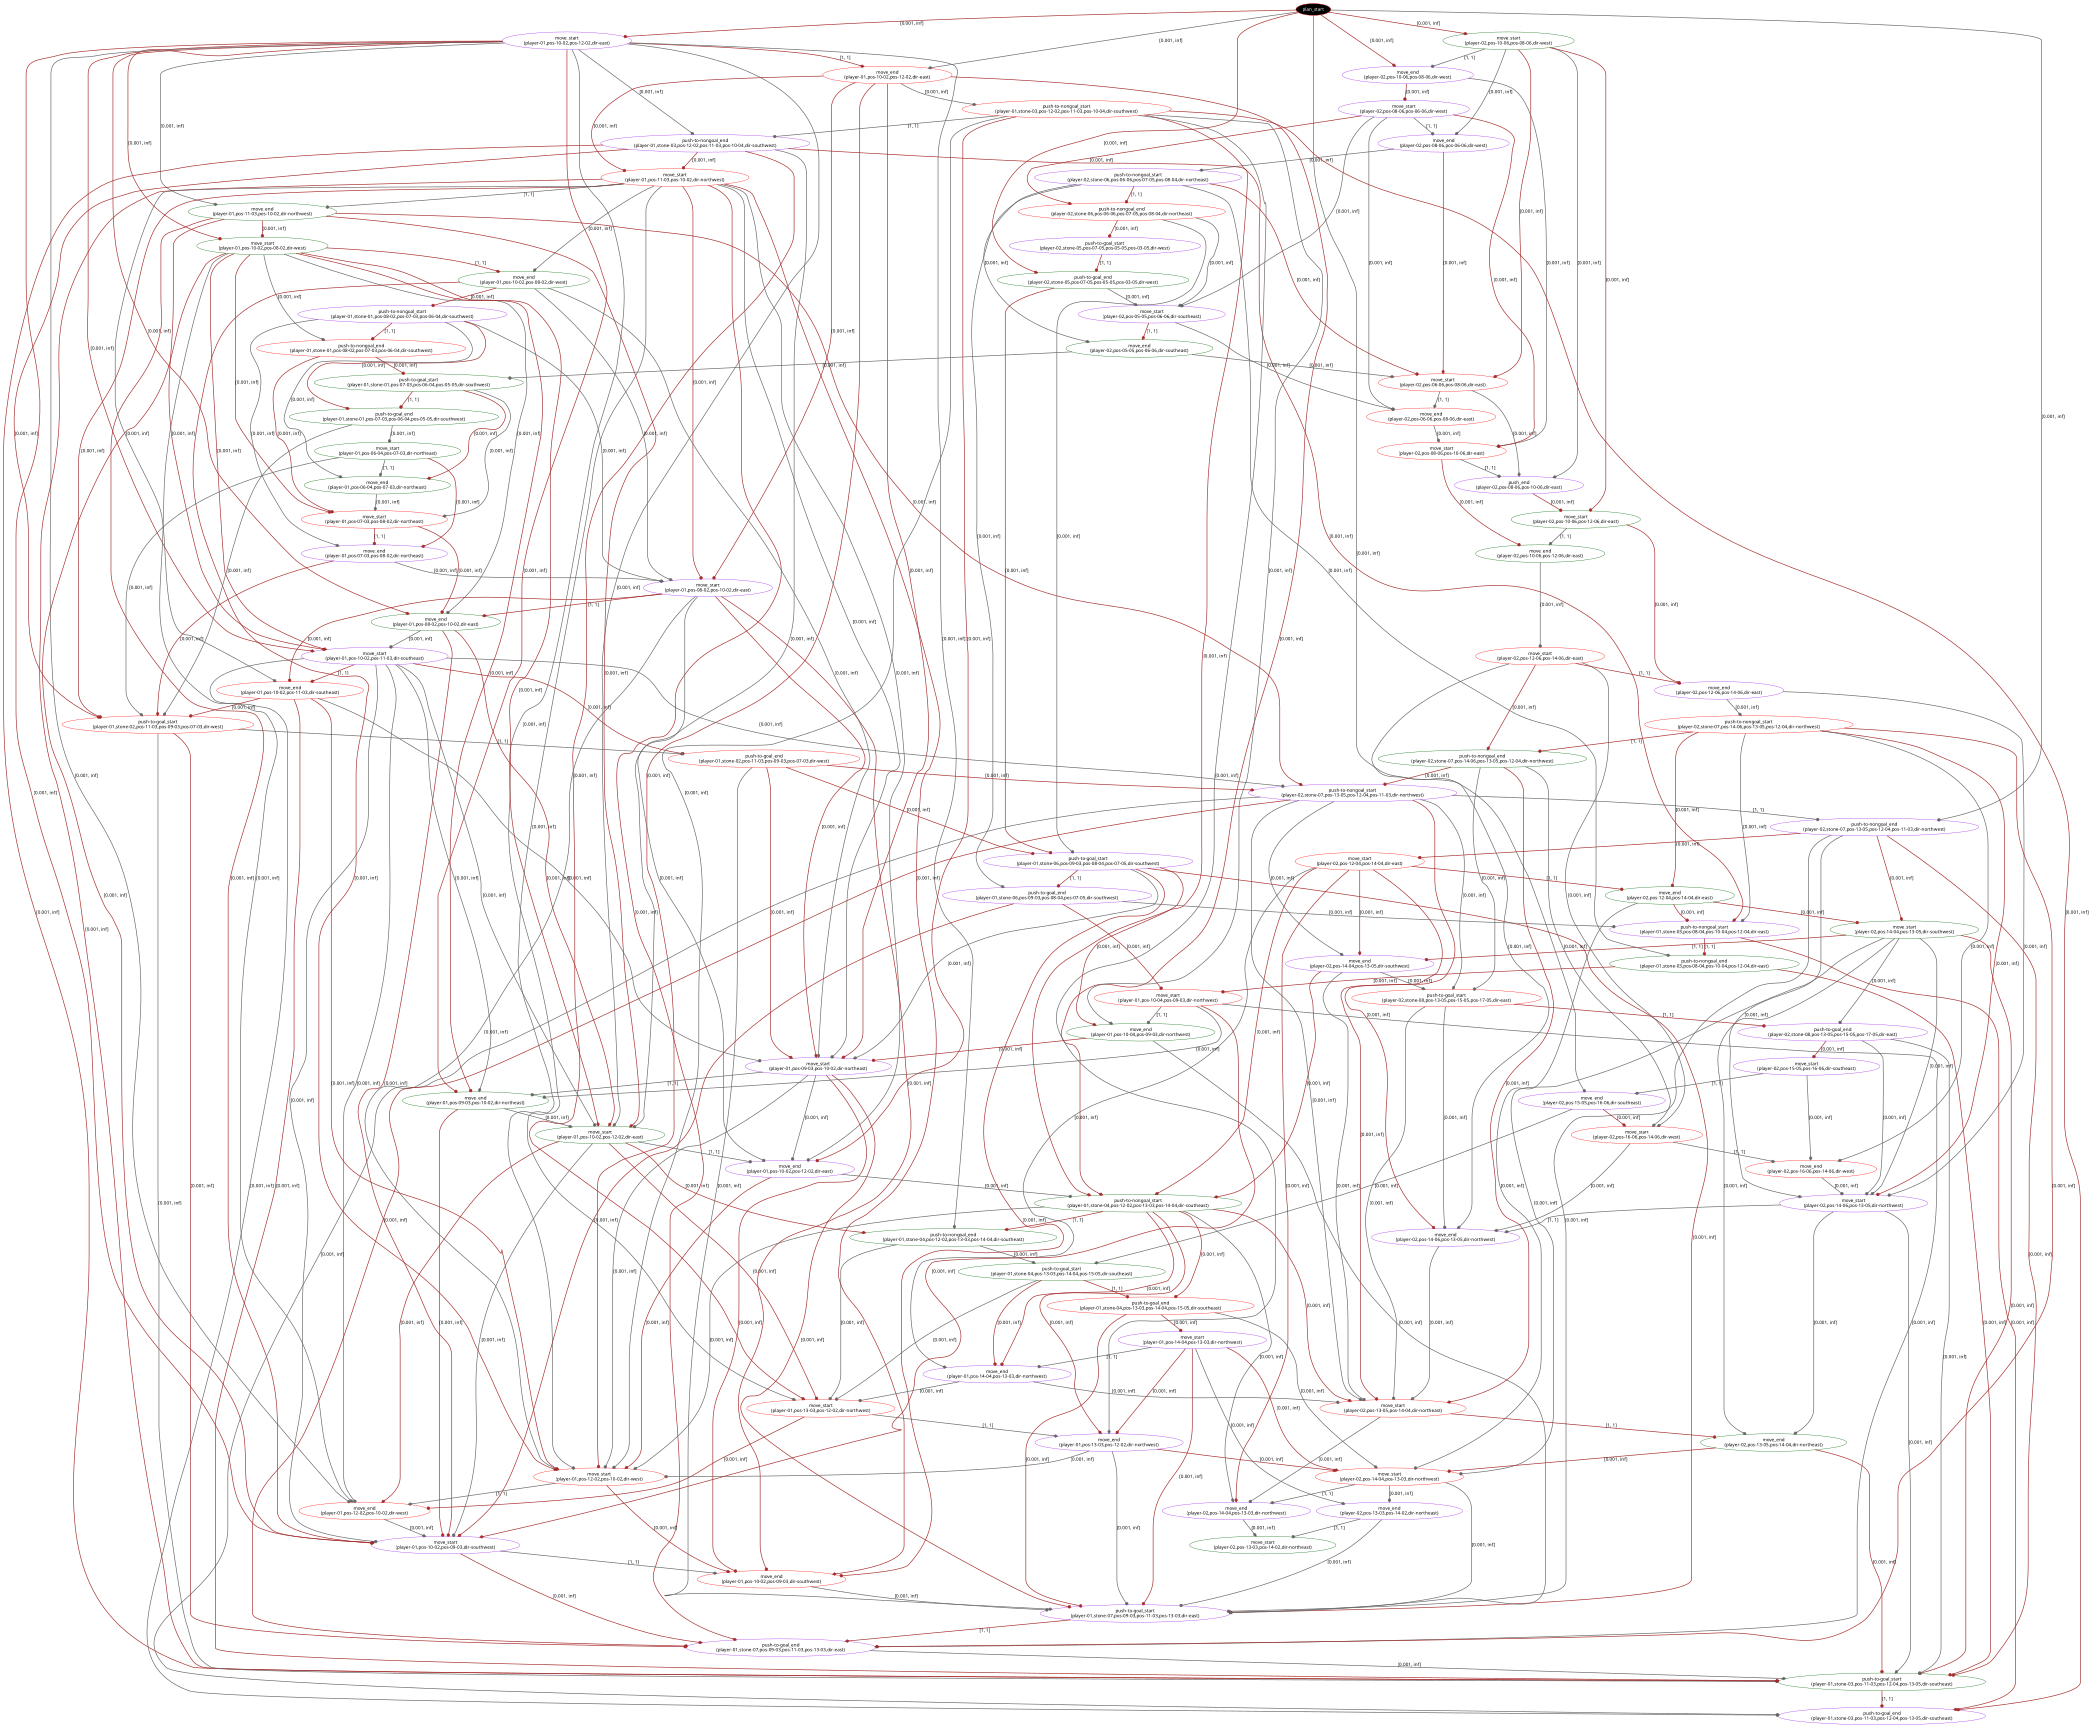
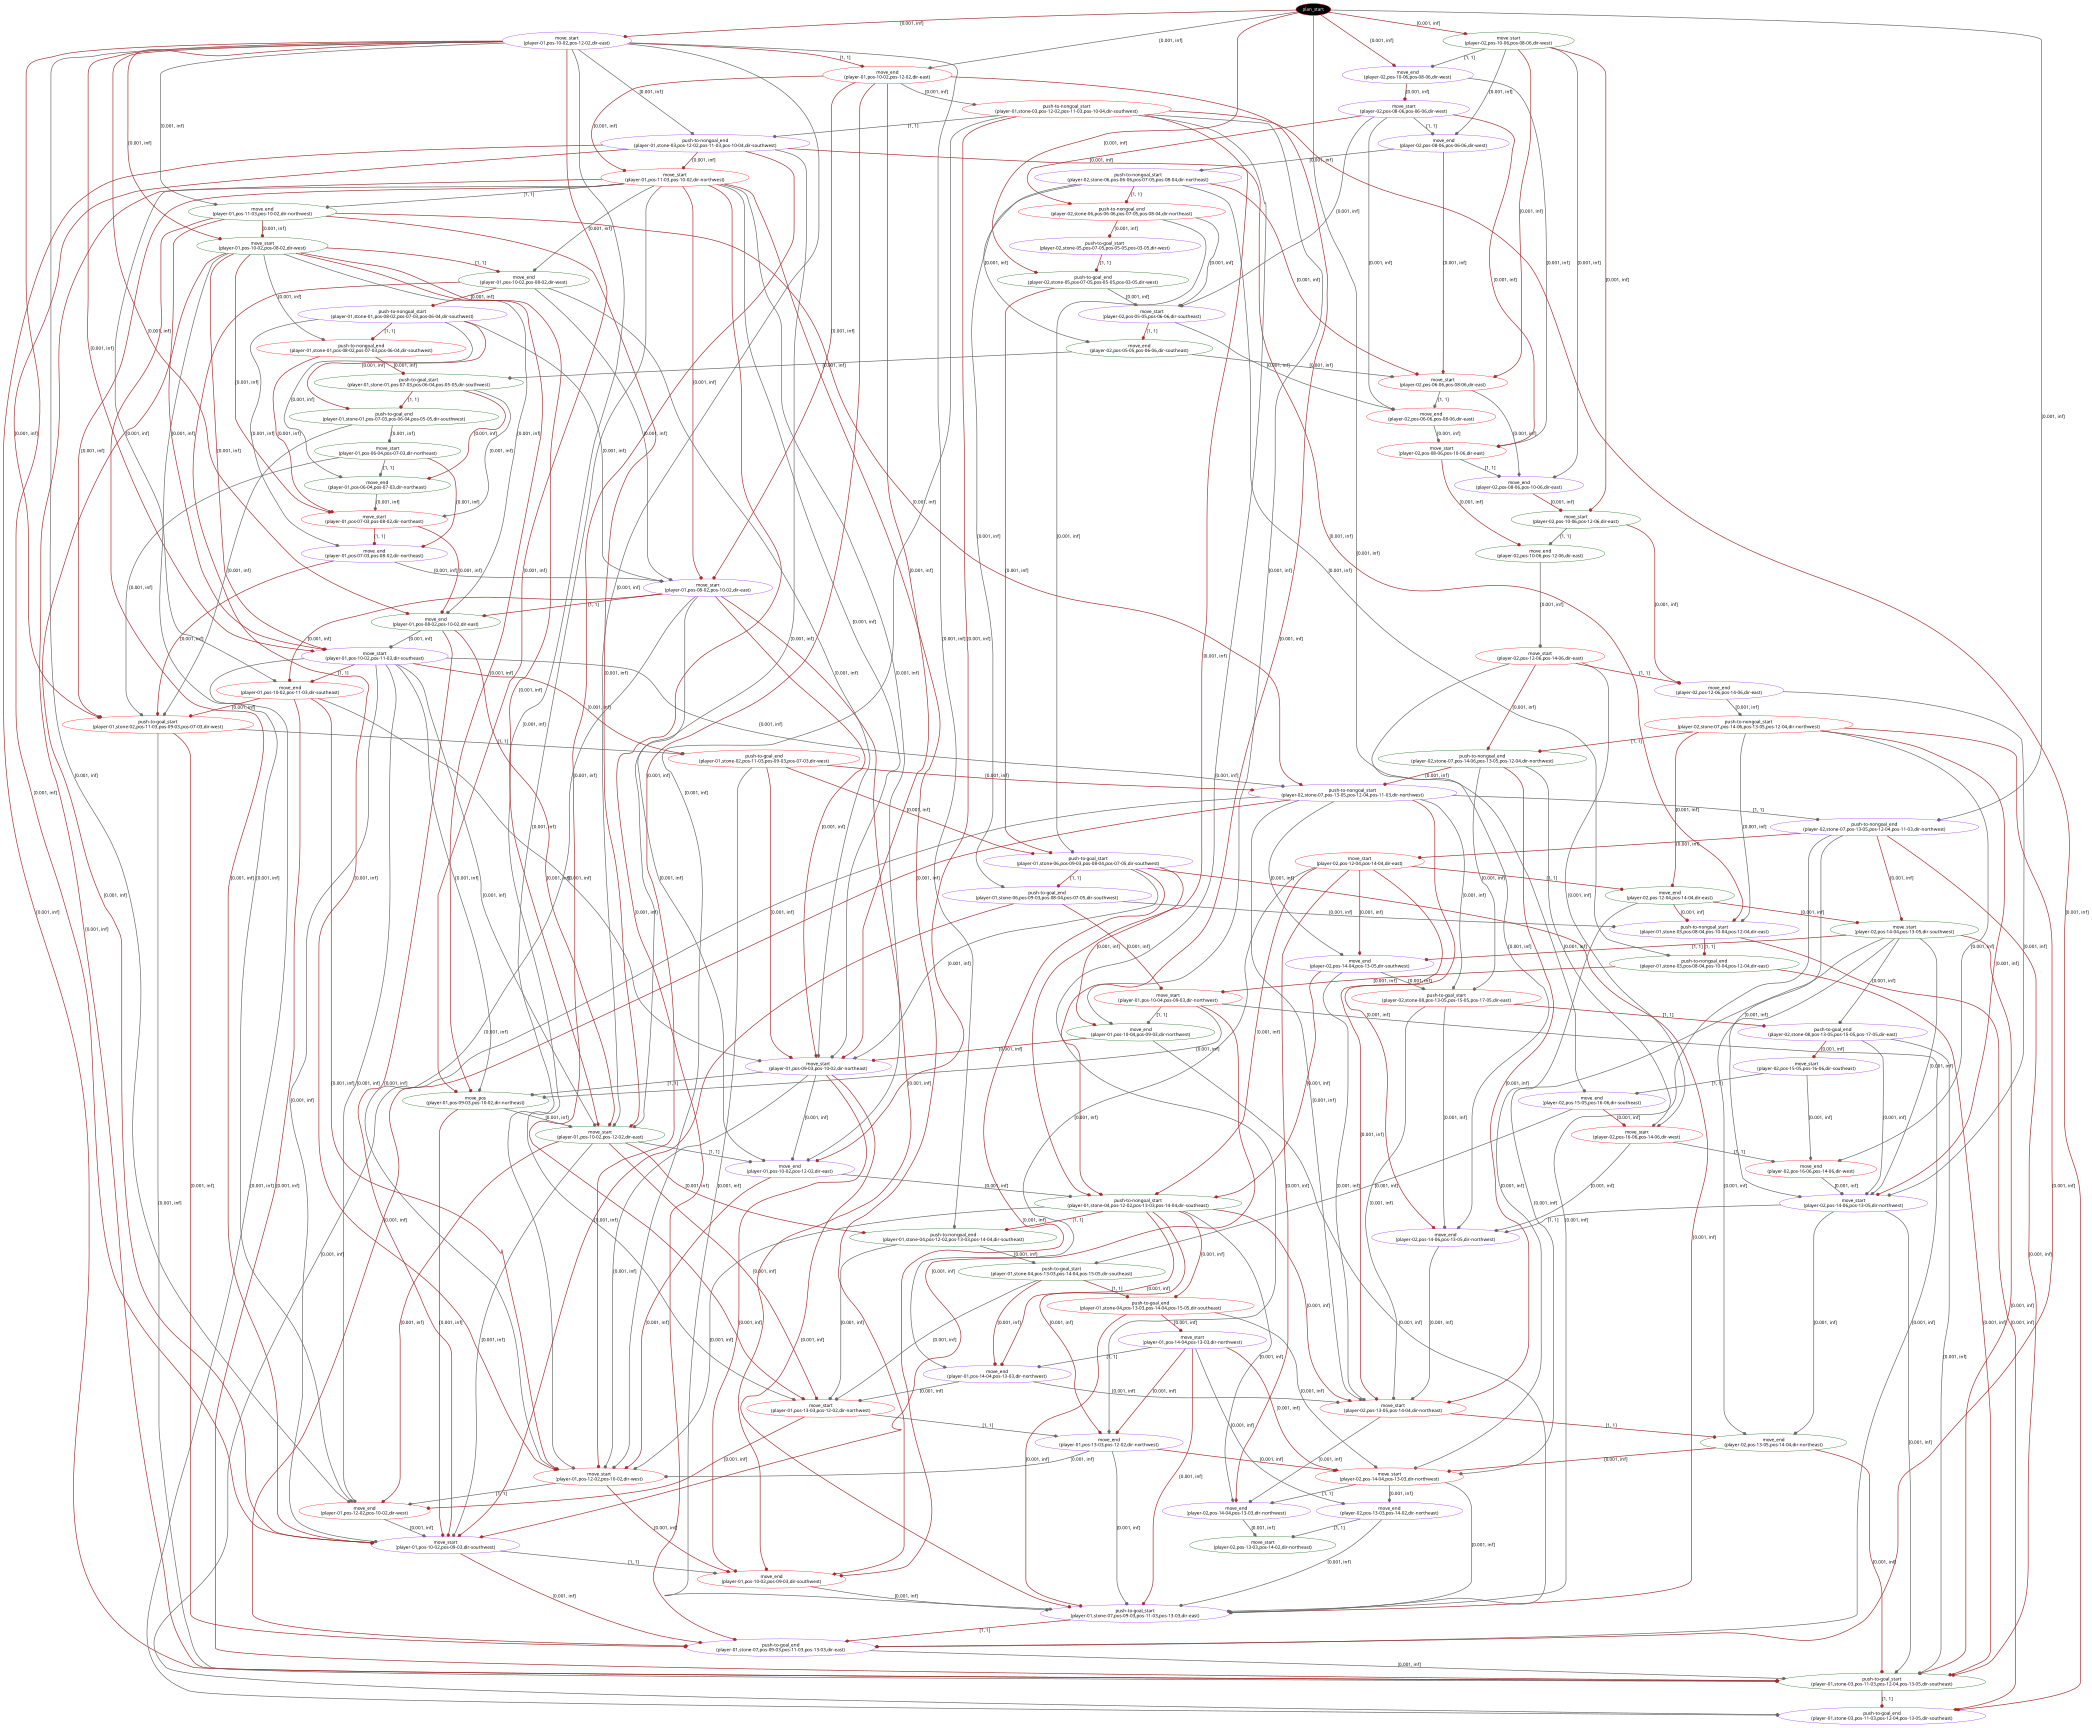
node "push_end (player-02,pos-08-06,pos-10-06,dir-east)": label "push_end (player-02,pos-08-06,pos-10-06,dir-east)" -> "move_end (player-02,pos-08-06,pos-10-06,dir-east)"
node "move_end (player-01,pos-09-03,pos-10-02,dir-northeast)": label "move_end (player-01,pos-09-03,pos-10-02,dir-northeast)" -> "move_pos (player-01,pos-09-03,pos-10-02,dir-northeast)"
